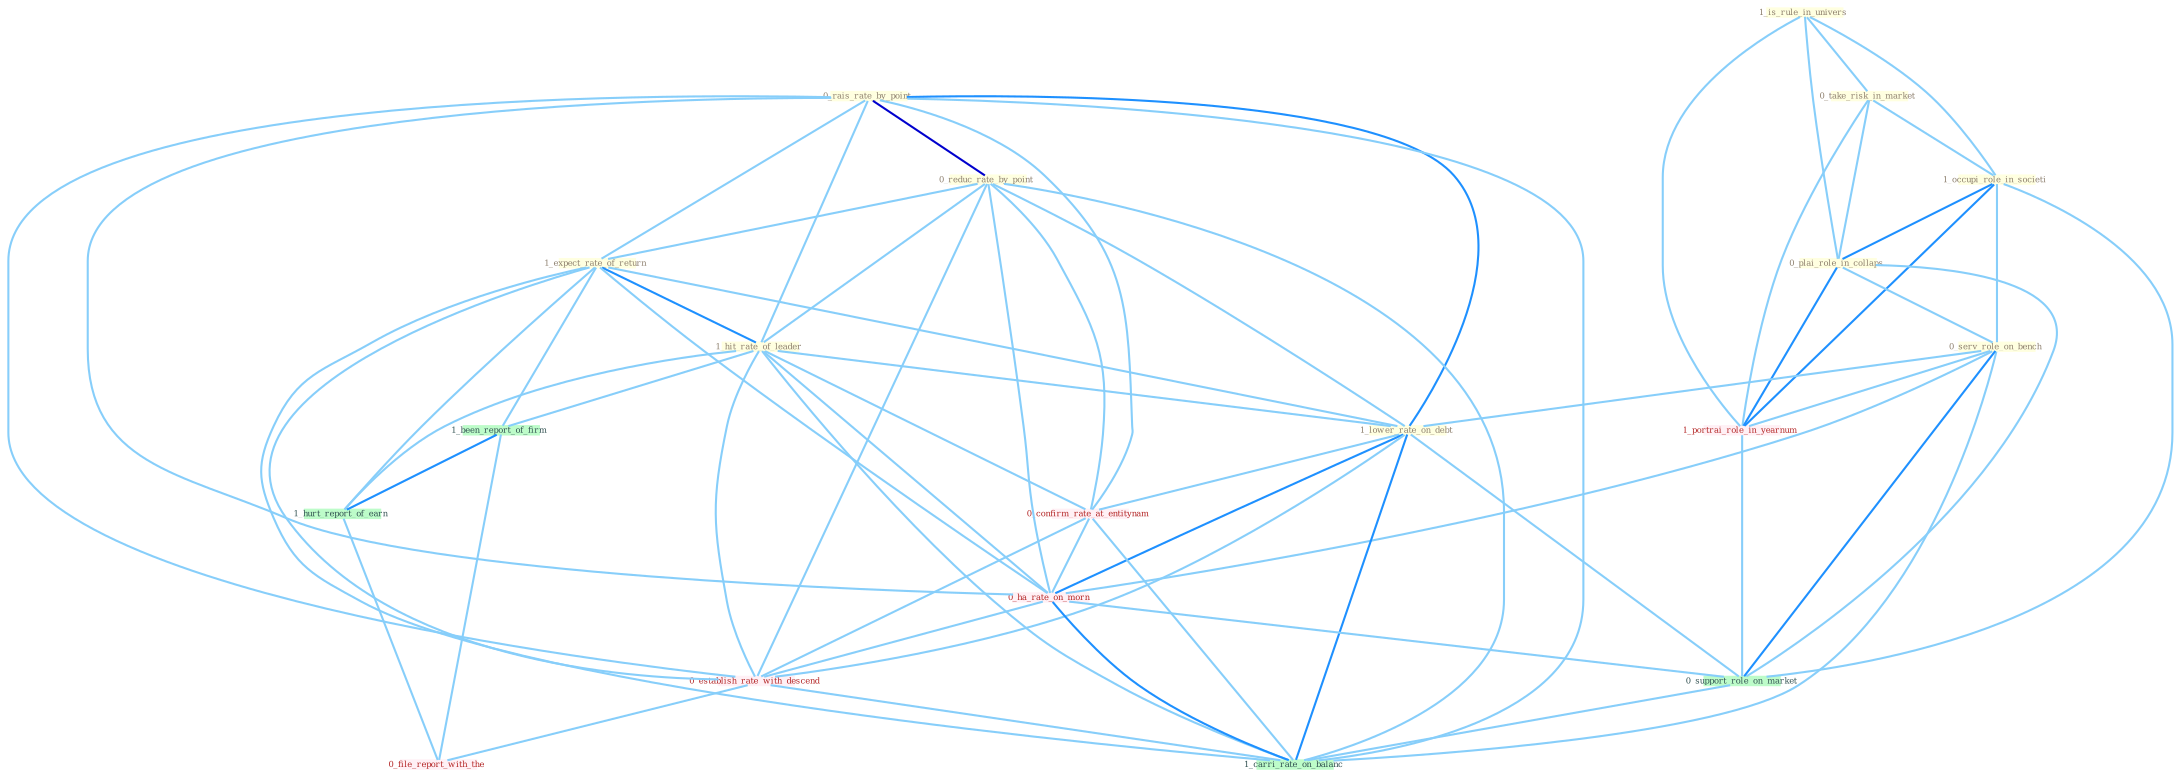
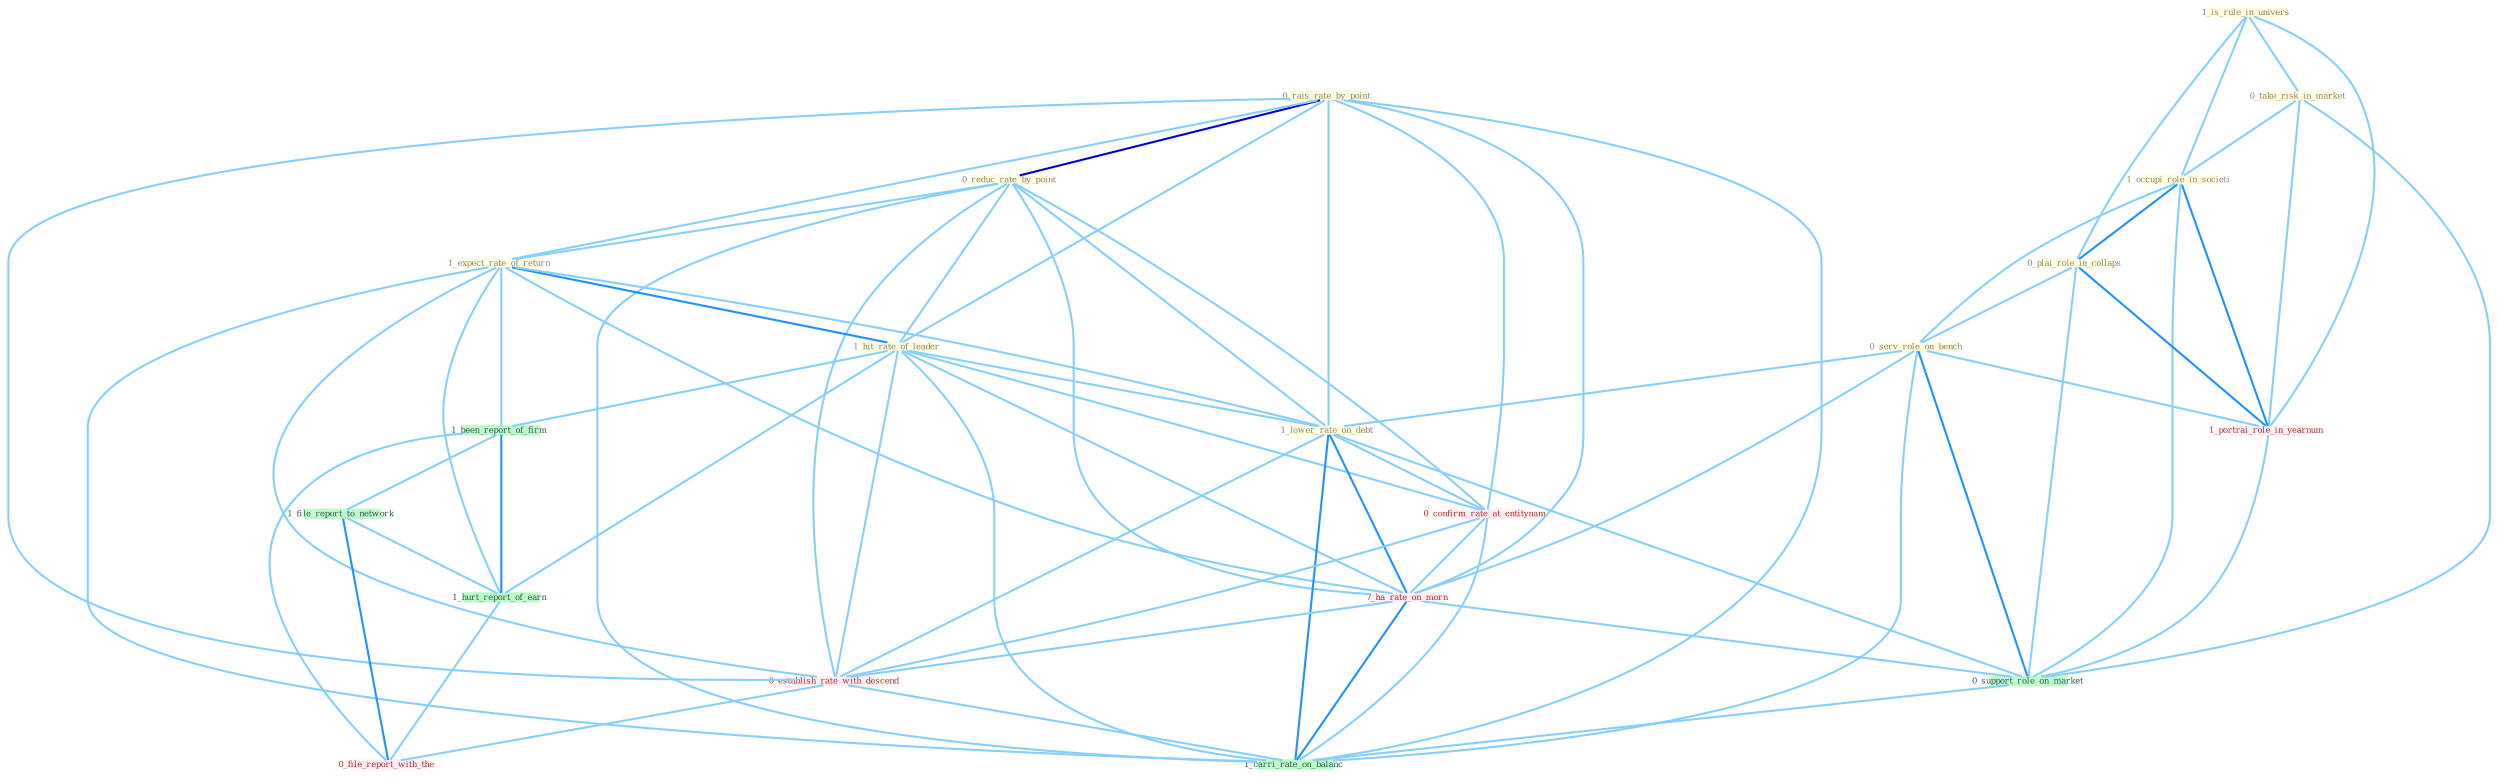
edge "0_take_risk_in_market" -- "0_plai_role_in_collaps": now "0_take_risk_in_market" -- "0_support_role_on_market"
edge "0_rais_rate_by_point" -- "1_lower_rate_on_debt": color #1e90ff -> #87cefa
node "1_file_report_to_network": added
node "0_ha_rate_on_morn": label "0_ha_rate_on_morn" -> "7_ha_rate_on_morn"
